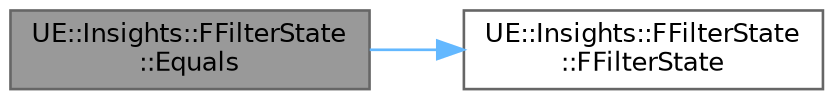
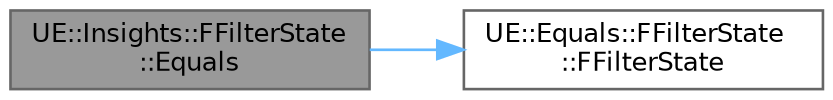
node "UE::Insights::FFilterState ::FFilterState": label "UE::Insights::FFilterState ::FFilterState" -> "UE::Equals::FFilterState ::FFilterState"
